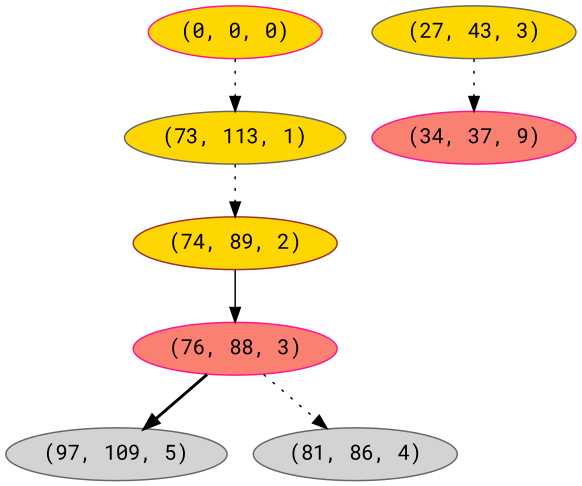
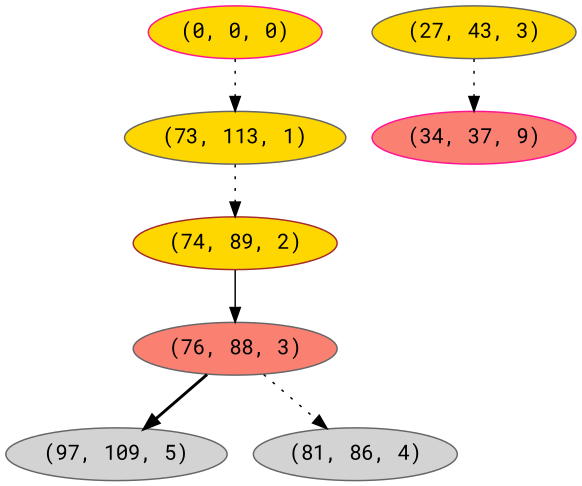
node "(76, 88, 3)": color deeppink -> gray40
